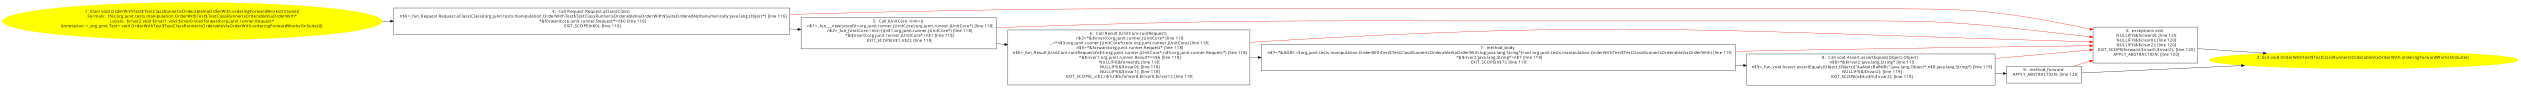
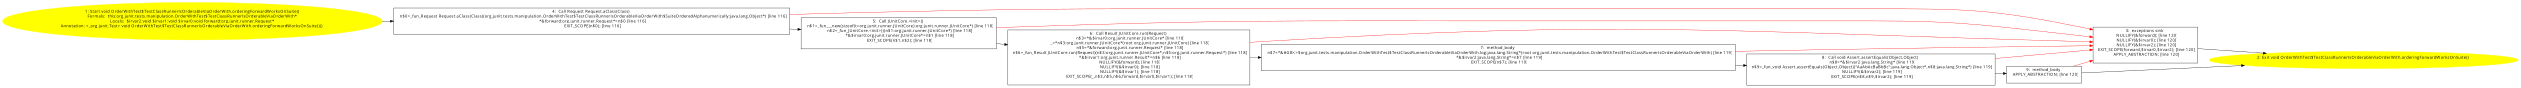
node "9:  method_forward APPLY_ABSTRACTION; [line 120]": label "9:  method_forward APPLY_ABSTRACTION; [line 120]" -> "9:  method_body APPLY_ABSTRACTION; [line 120]"
